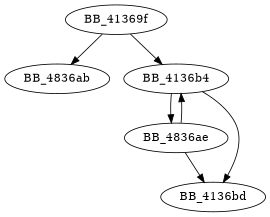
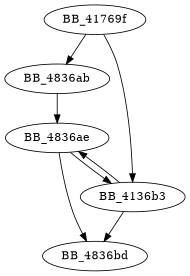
node "BB_41369f": label "BB_41369f" -> "BB_41769f"
node "BB_4136b4": label "BB_4136b4" -> "BB_4136b3"
edge "BB_4836ab" -> "BB_4836ae": added
node "BB_4136bd": label "BB_4136bd" -> "BB_4836bd"
